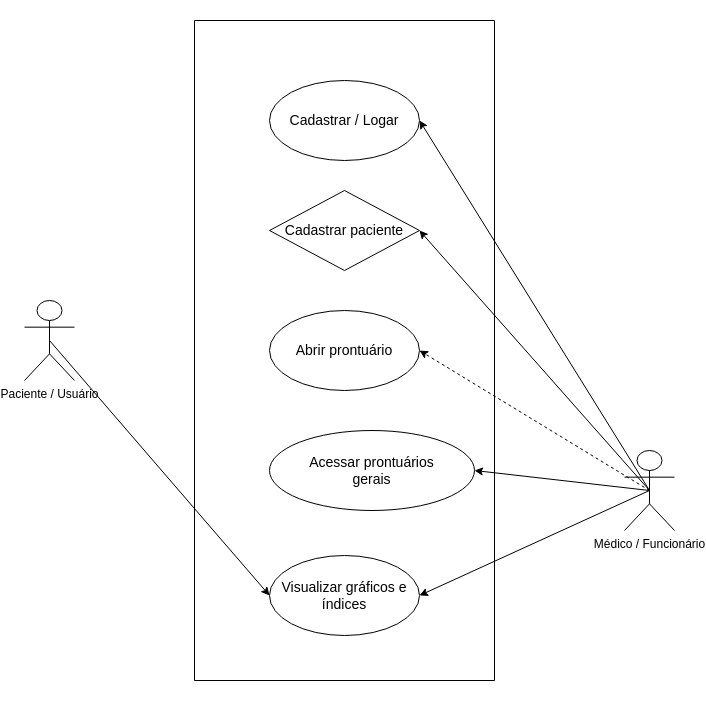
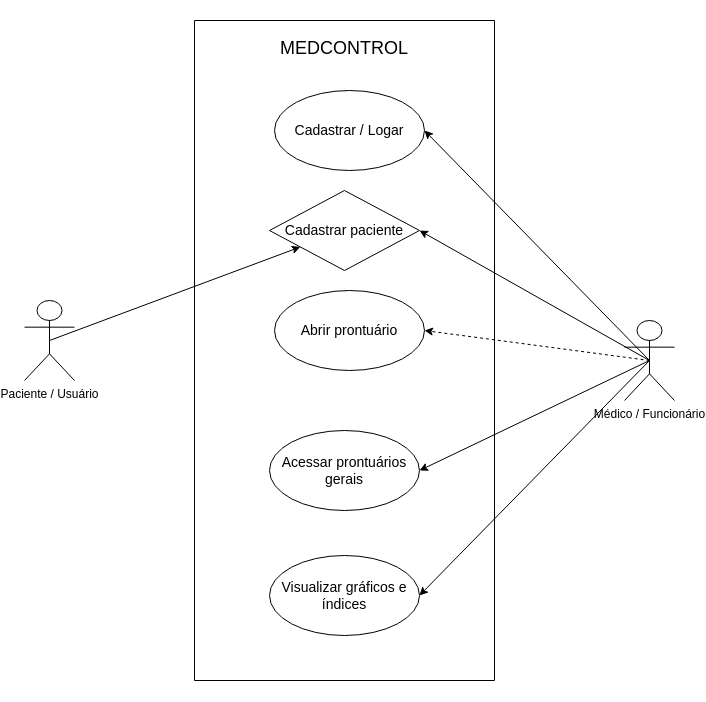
node "MEDCONTROL": added
node "Cadastrar / Logar": moved (345, 121) -> (350, 131)
node "Abrir prontuário": moved (345, 351) -> (350, 331)
edge "Paciente / Usuário" -> "Visualizar gráficos e índices": now "Paciente / Usuário" -> "Cadastrar paciente"
node "Acessar prontuários gerais": size 205x80 -> 150x80
node "Médico / Funcionário": moved (650, 491) -> (650, 361)
